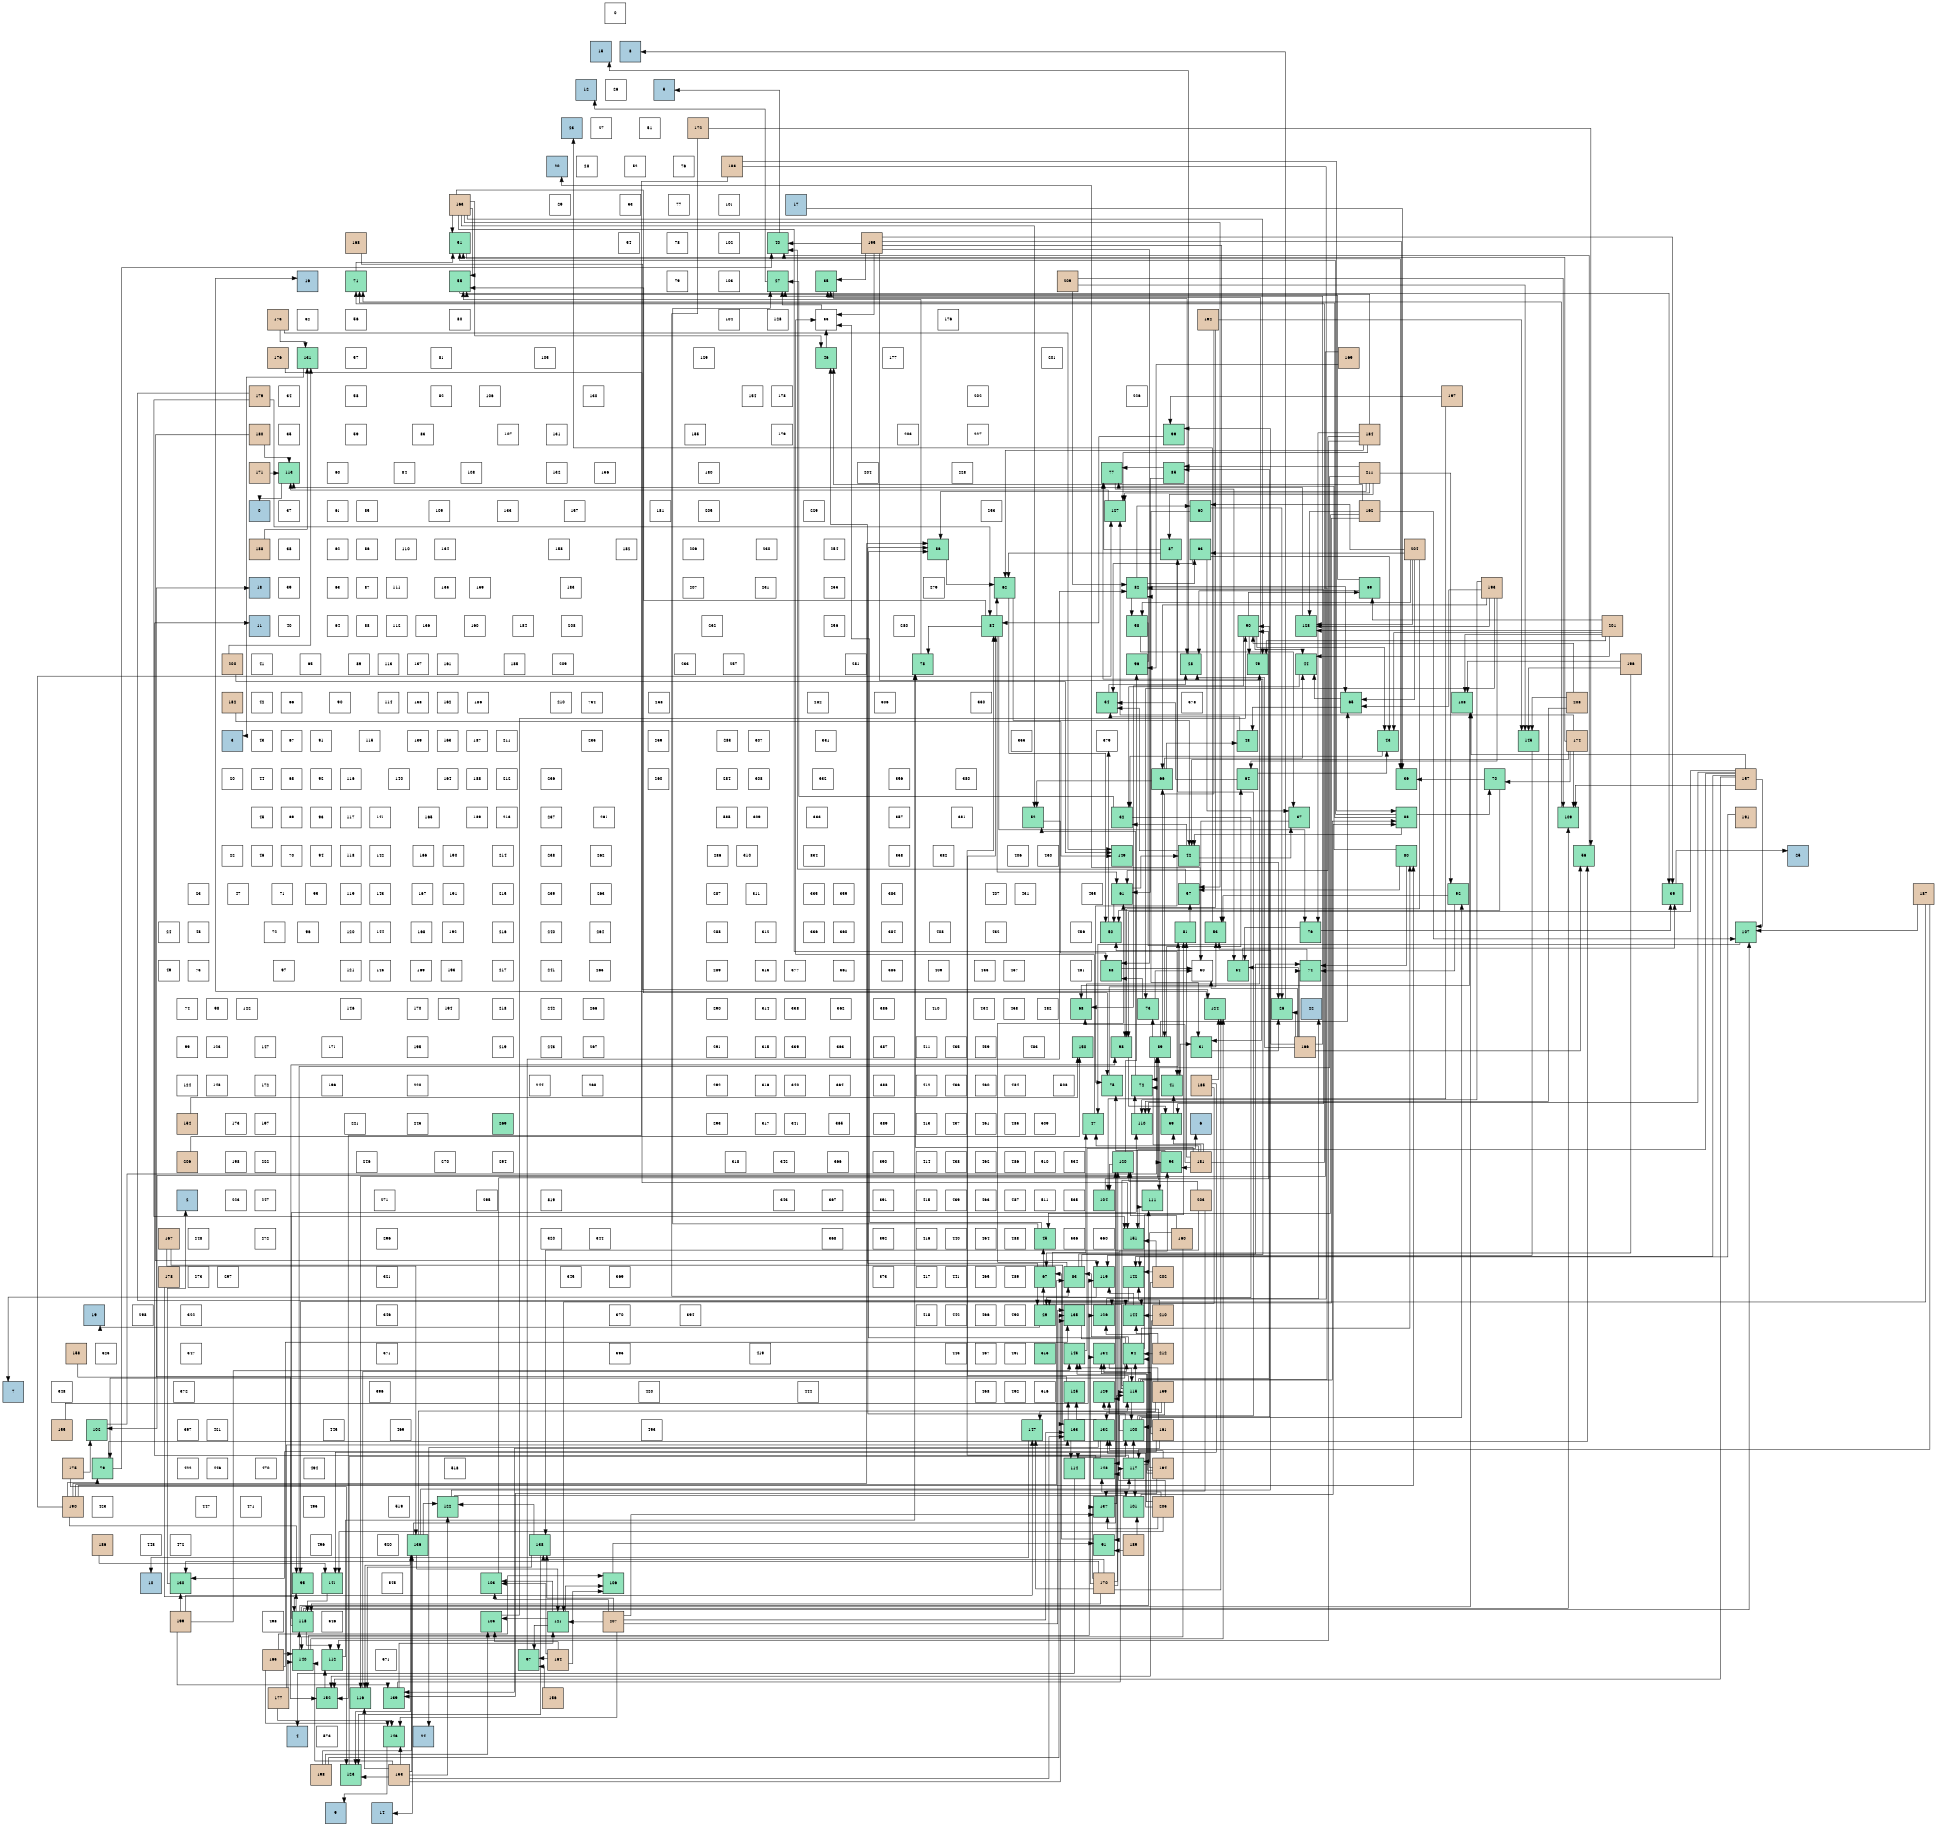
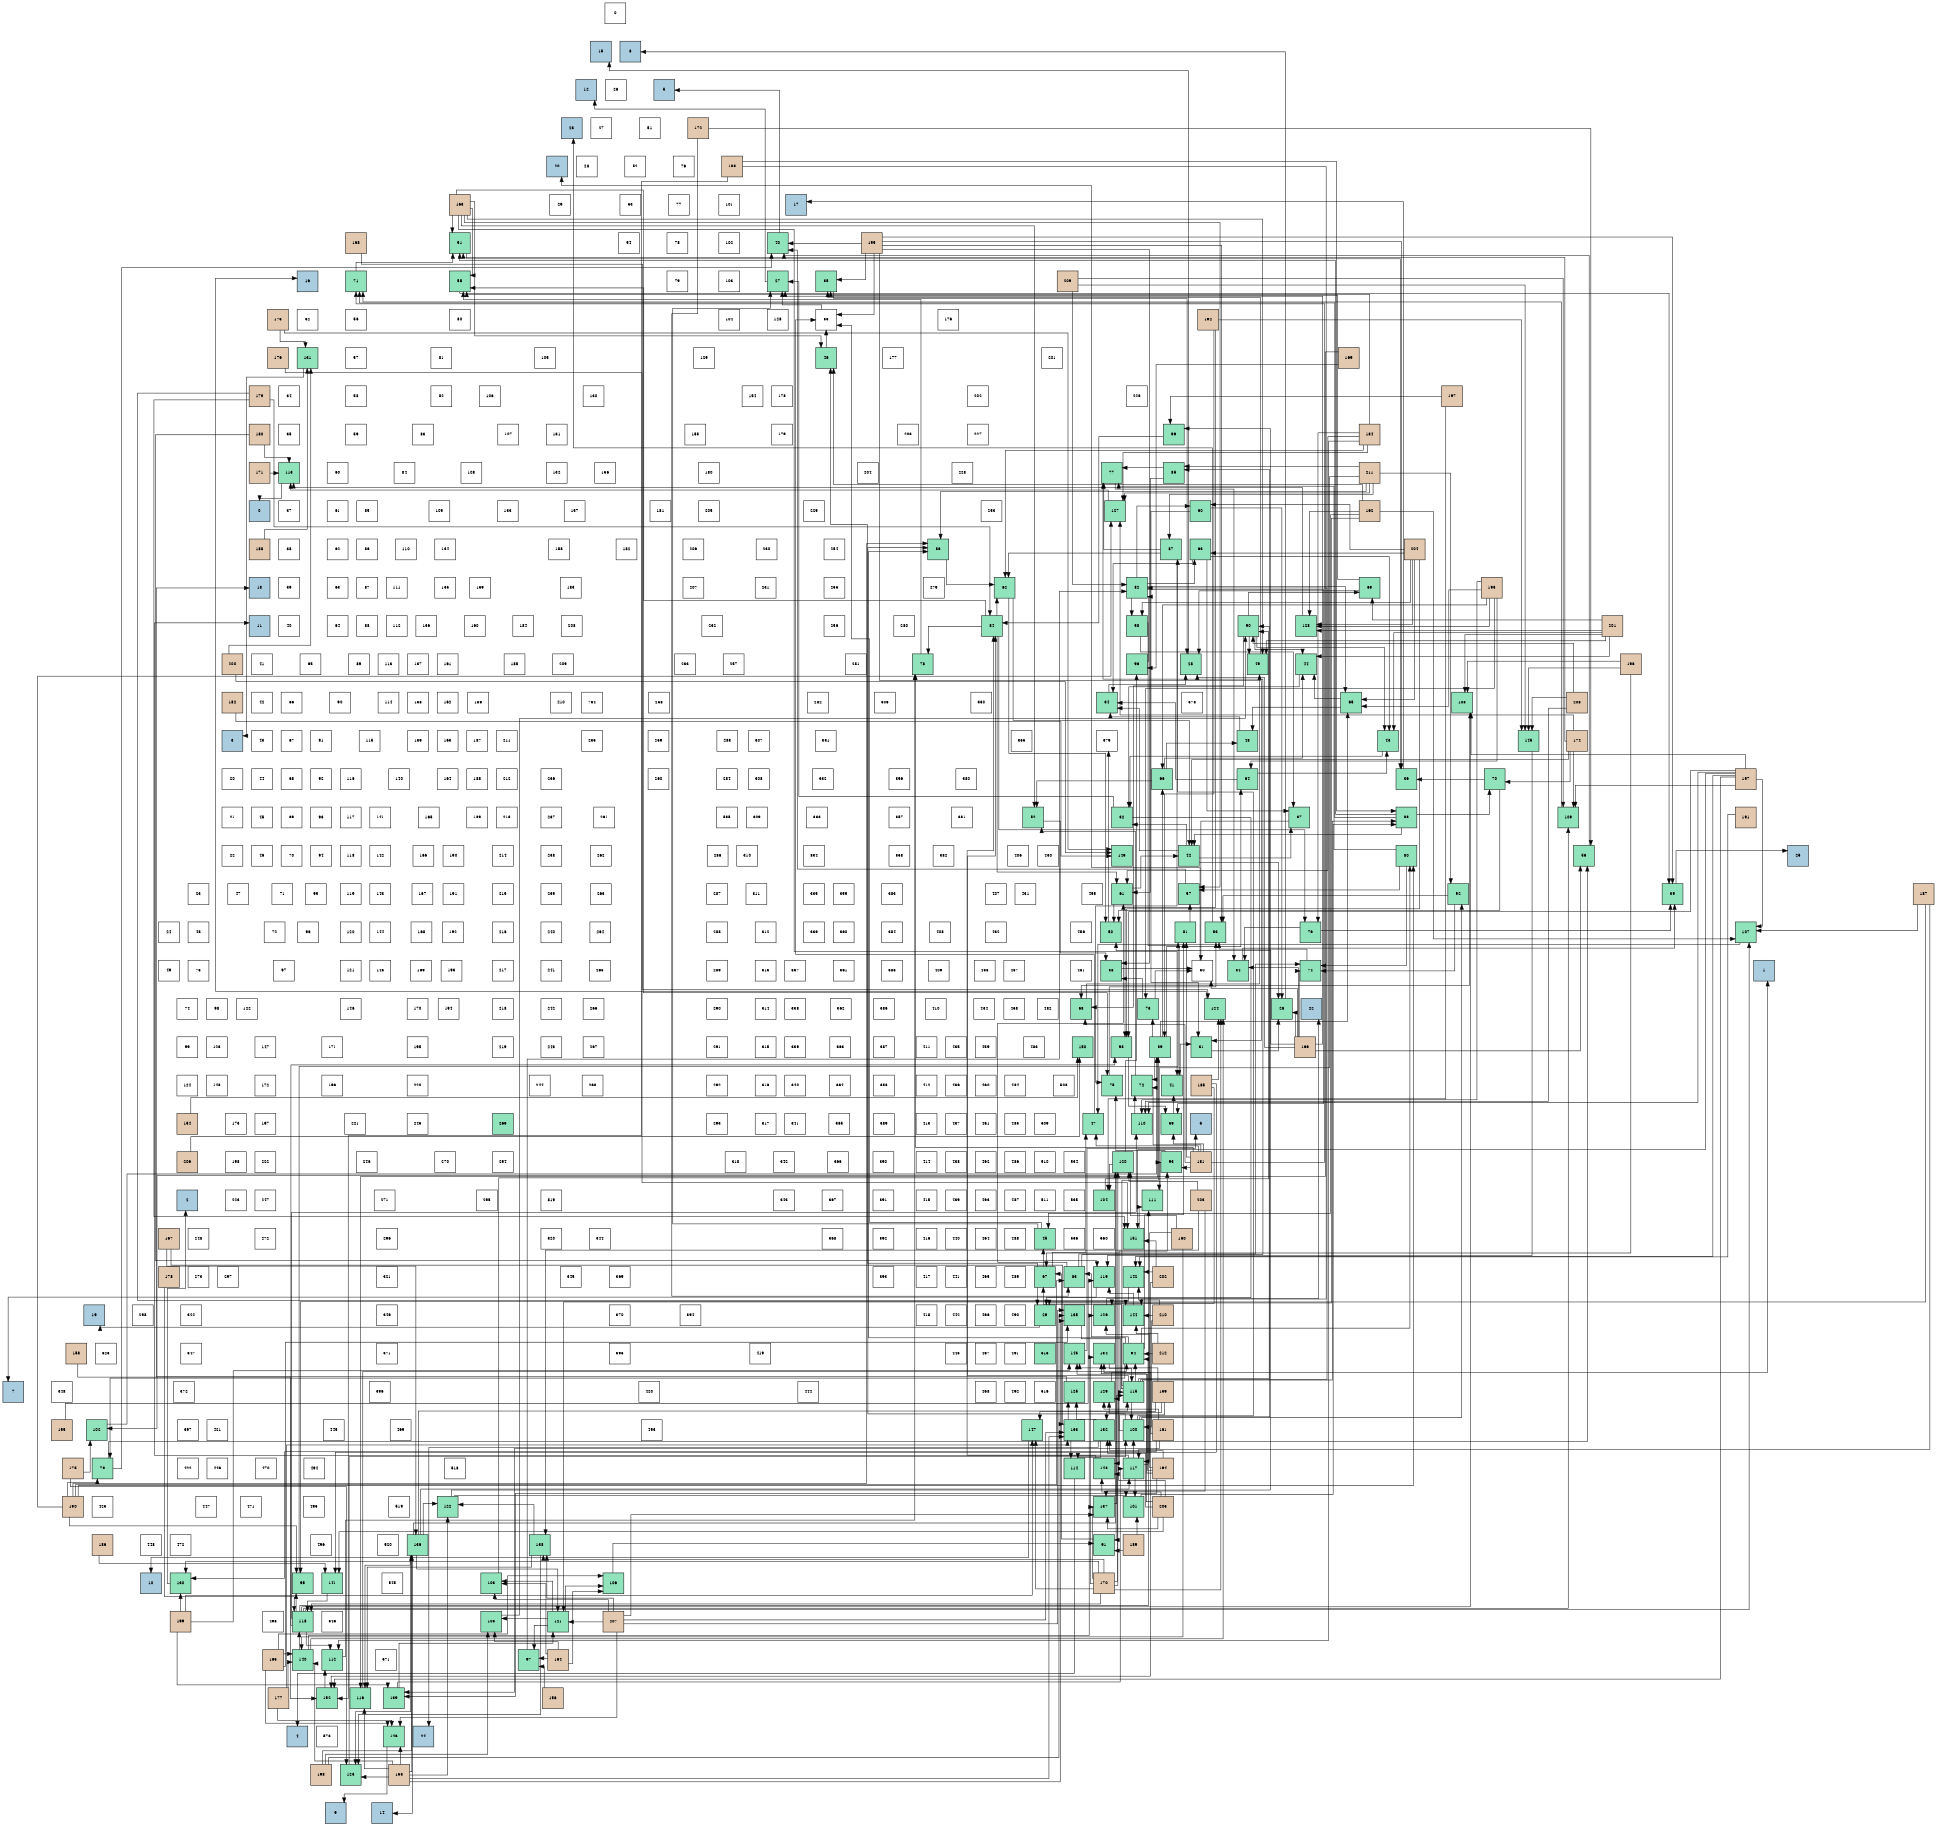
edge "17" -> "36": reversed
node "21": added
node "377": label "377" -> "337"
node "1": added
node "373": label "373" -> "393"
